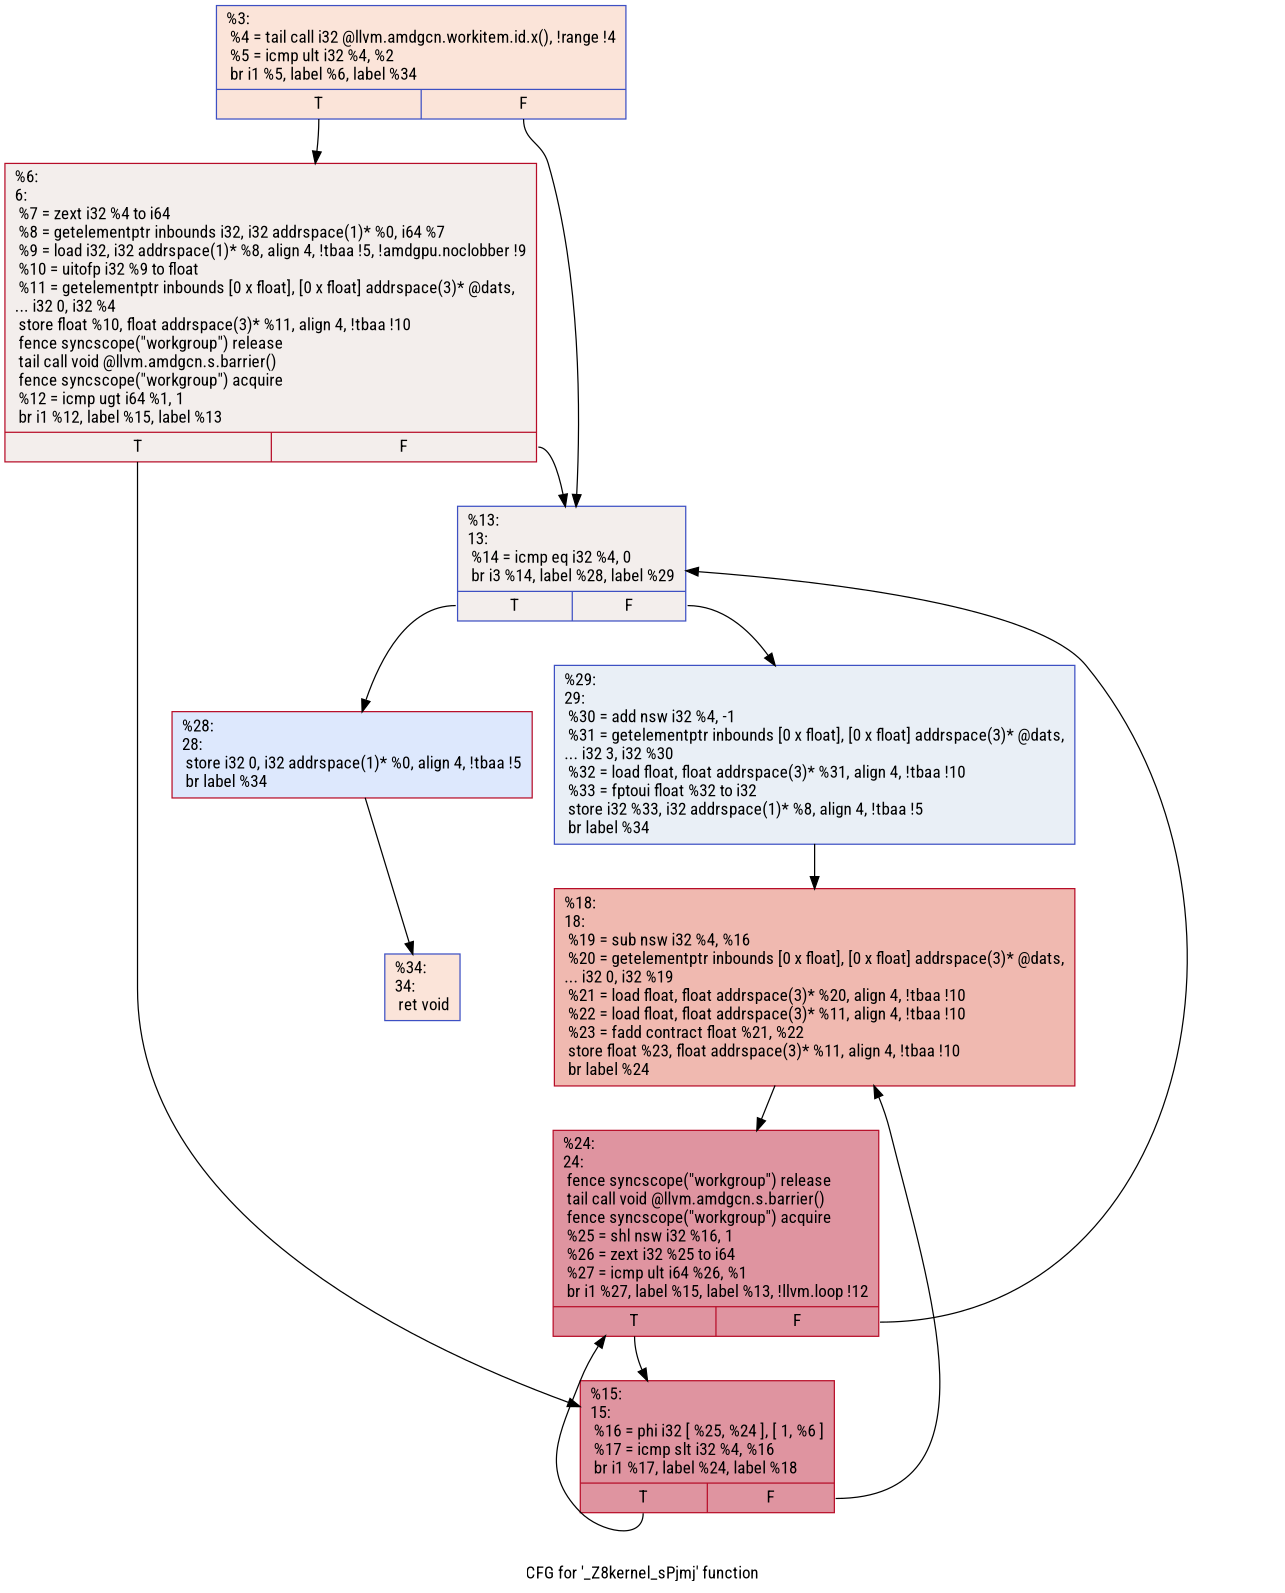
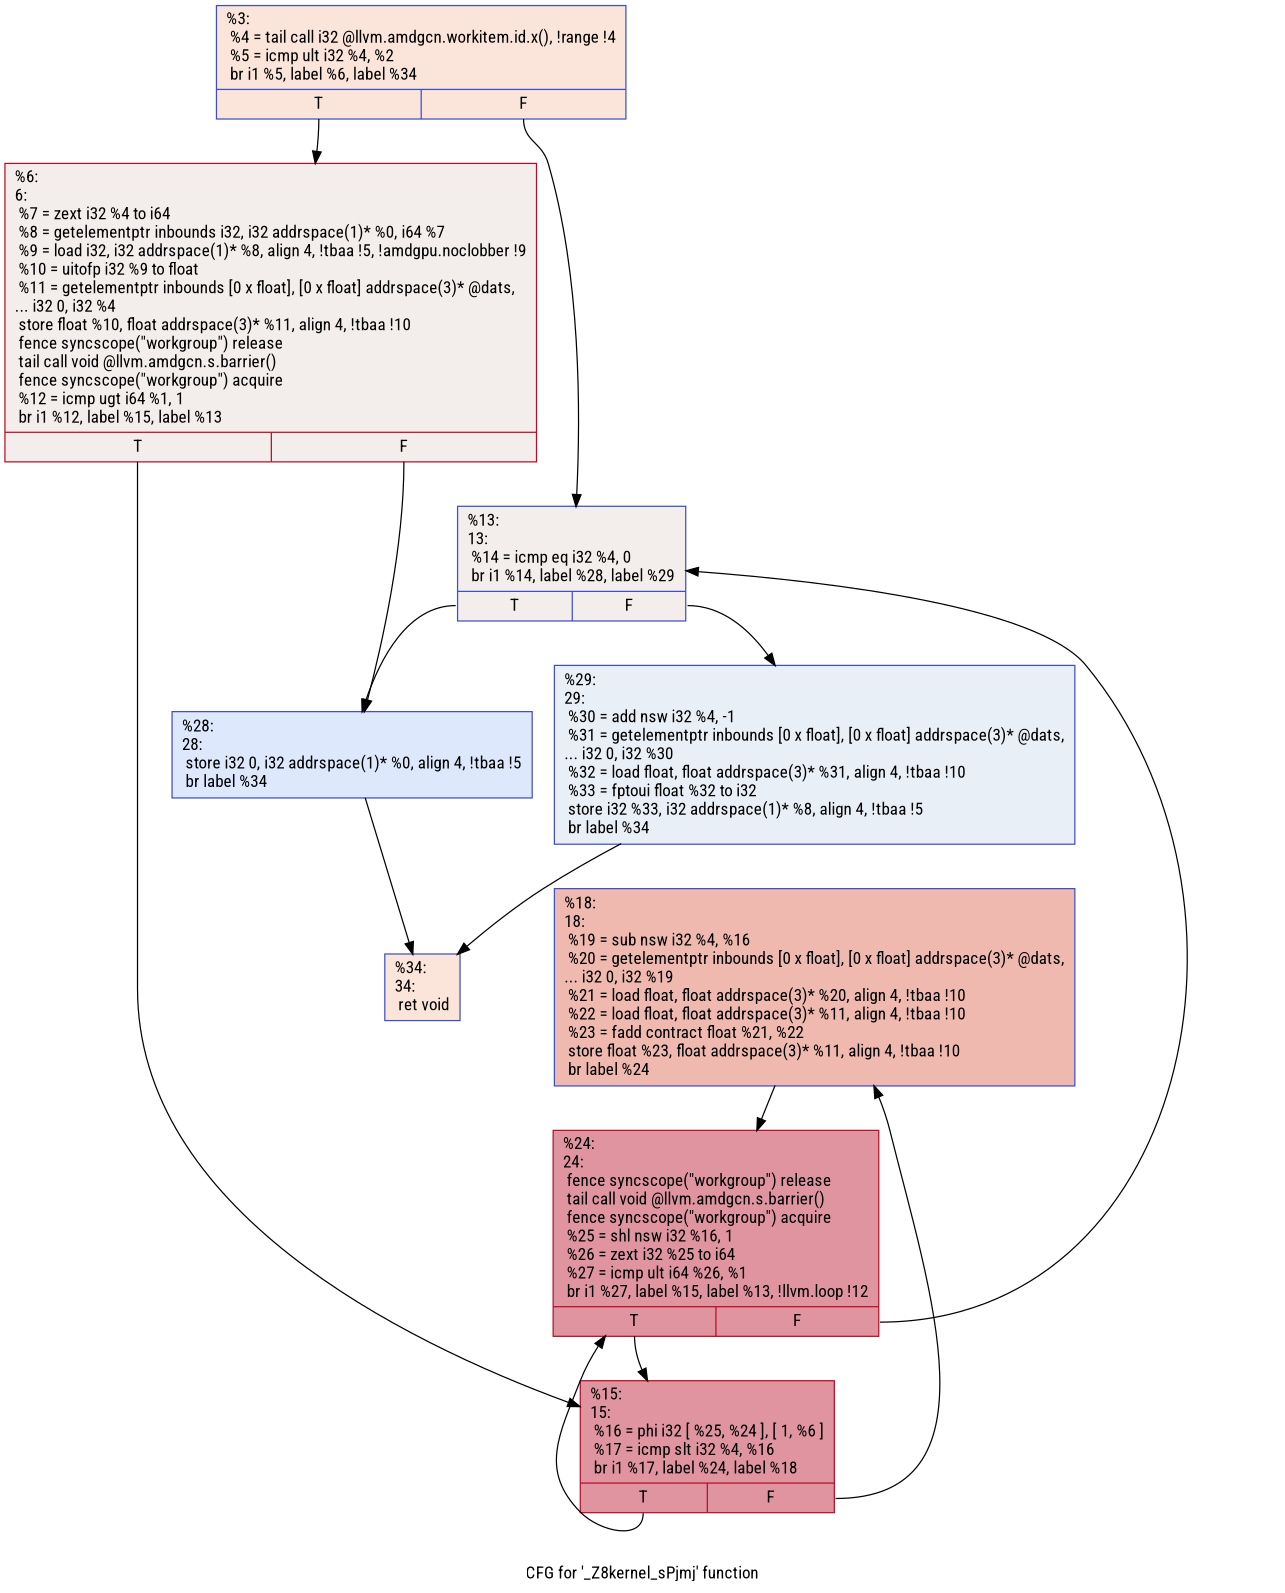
edge "%6:" -> "%13:": now "%6:" -> "%28:"
node "%13:": text "br i3 %14, label %28, label %29" -> "br i1 %14, label %28, label %29"
node "%29:": text "... i32 3, i32 %30" -> "... i32 0, i32 %30"
node "%28:": color #b70d28ff -> #3d50c3ff
edge "%29:" -> "%18:": now "%29:" -> "%34:"
node "%18:": color #b70d28ff -> #3d50c3ff
